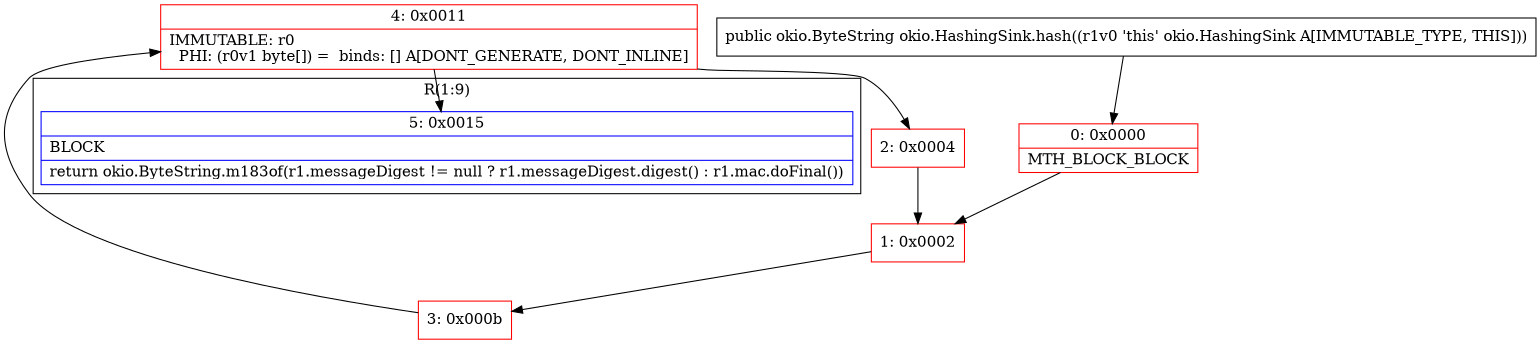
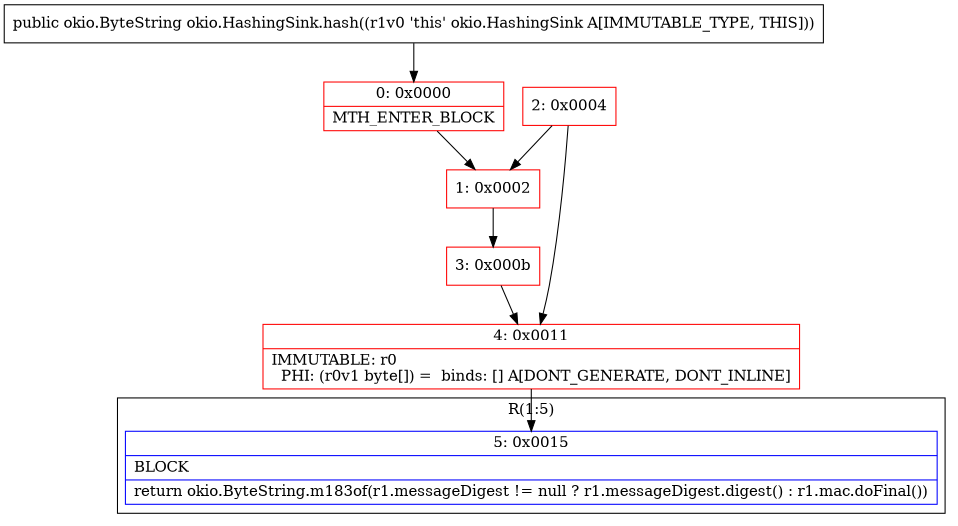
edge "4: 0x0011" -> "2: 0x0004": reversed
cluster "R(1:9)": label "R(1:9)" -> "R(1:5)"
node "0: 0x0000": text "MTH_BLOCK_BLOCK" -> "MTH_ENTER_BLOCK"
